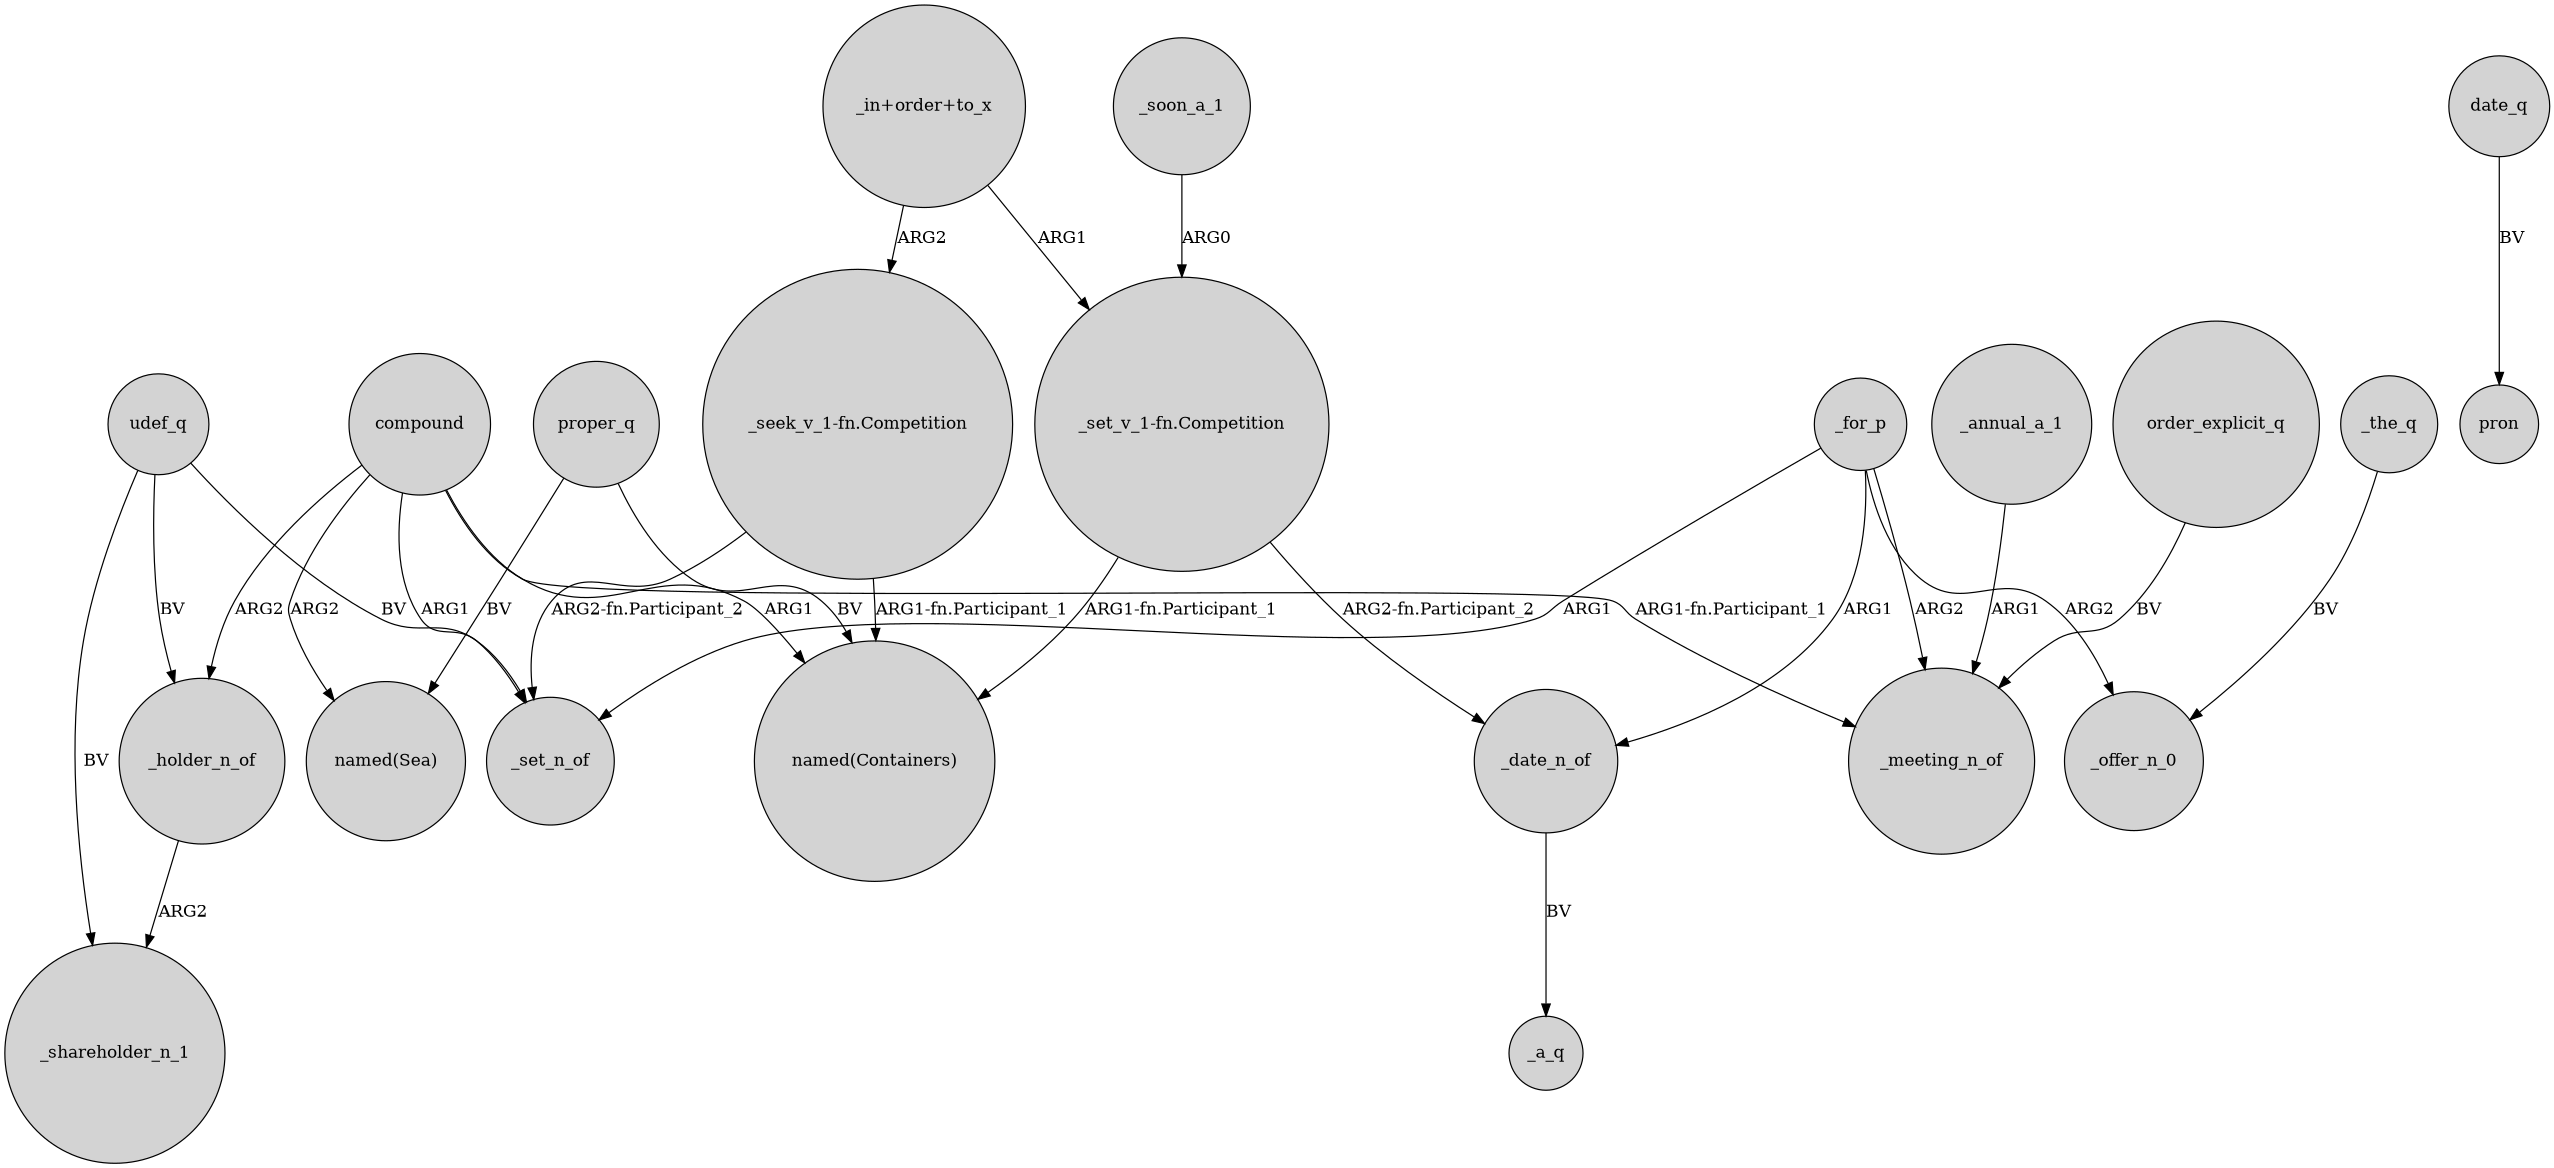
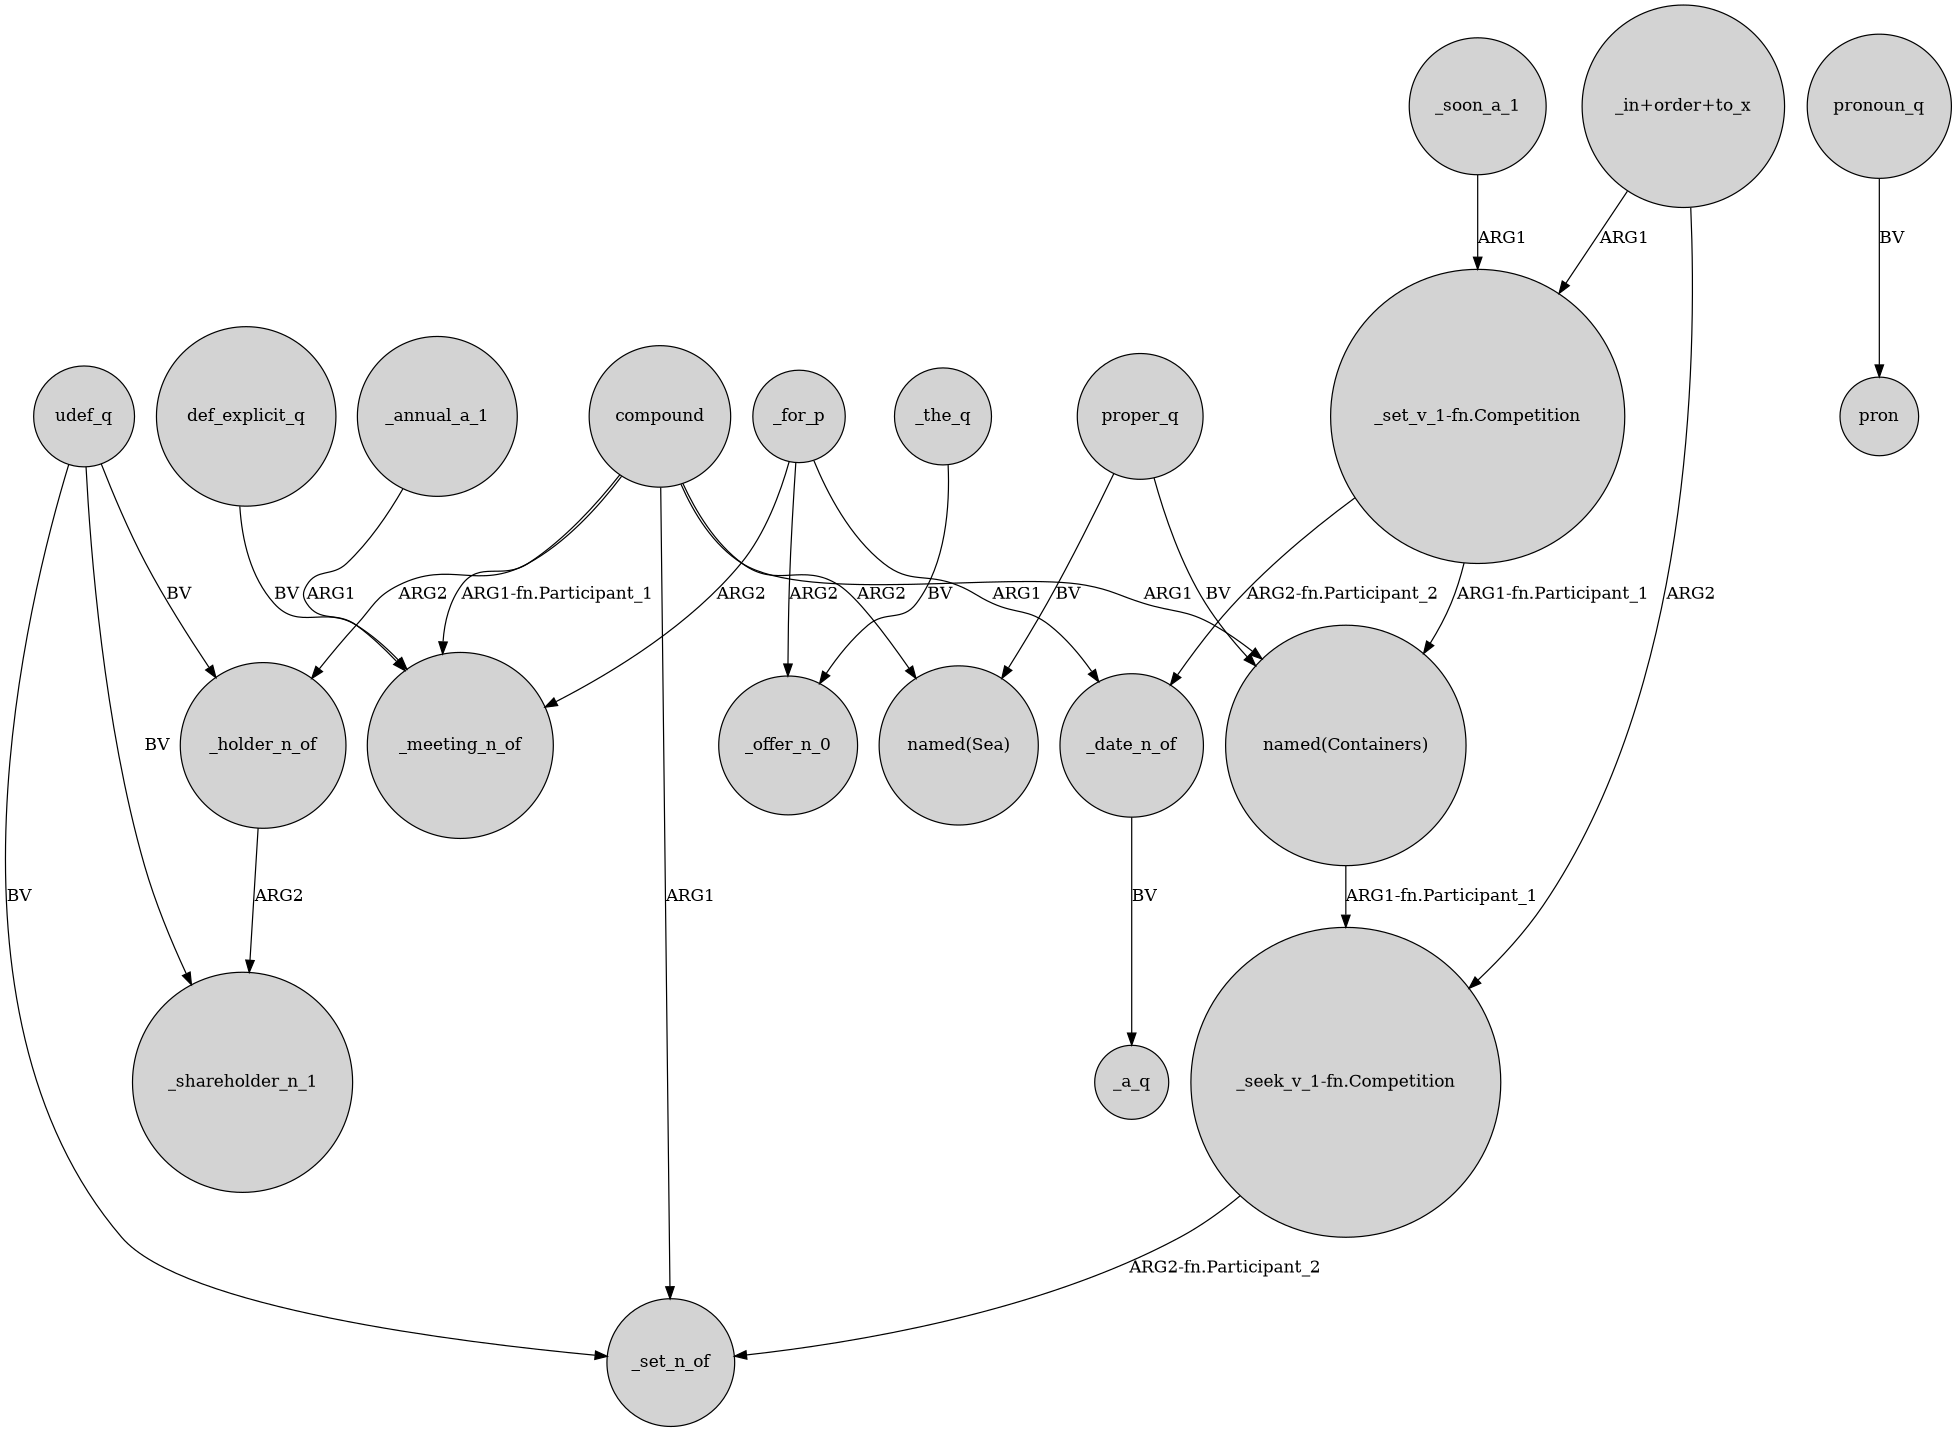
node "date_q": label "date_q" -> "pronoun_q"
edge "_soon_a_1" -> "_set_v_1-fn.Competition": label "ARG0" -> "ARG1"
node "order_explicit_q": label "order_explicit_q" -> "def_explicit_q"
edge "_seek_v_1-fn.Competition" -> "named(Containers)": reversed
edge "_for_p" -> "_set_n_of": removed, label "ARG1"
